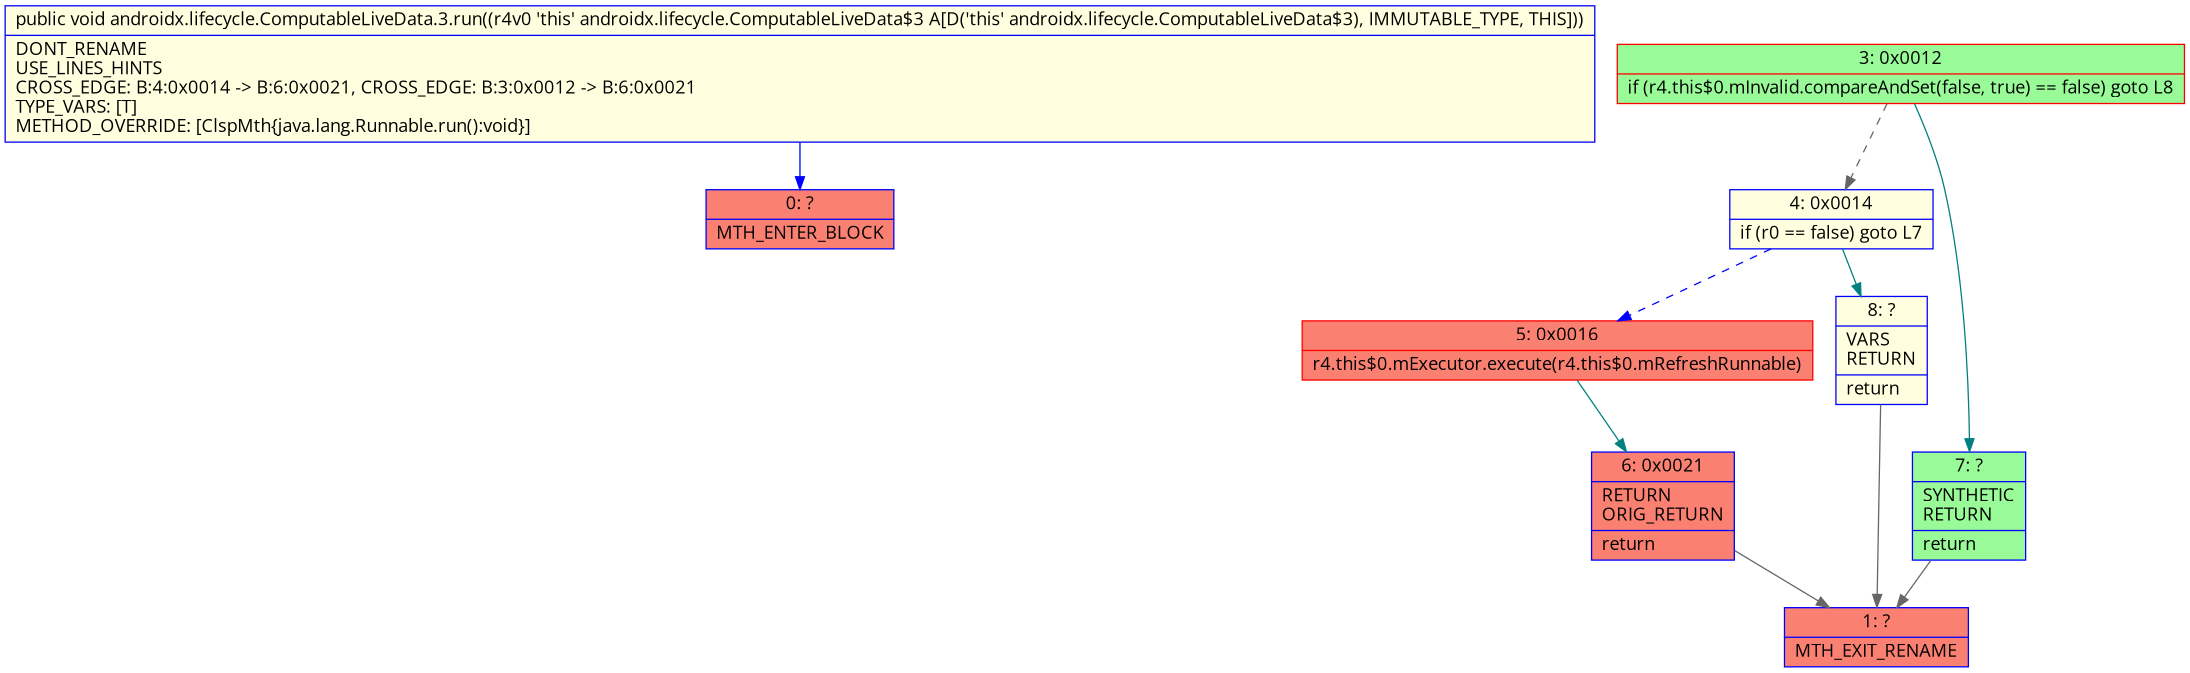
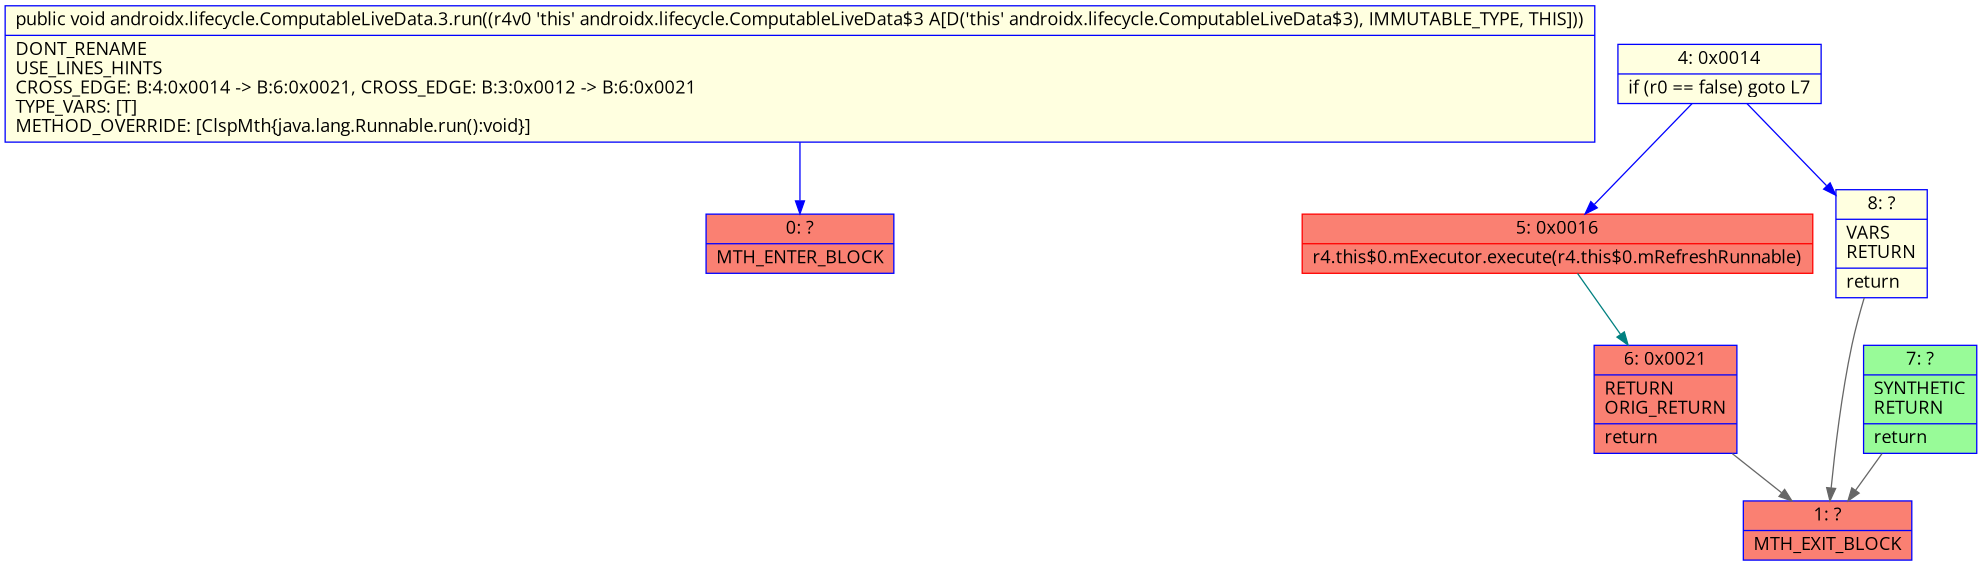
node "3: 0x0012": removed
edge "4: 0x0014" -> "8: ?": color teal -> blue
edge "4: 0x0014" -> "5: 0x0016": style dashed -> solid
node "1: ?": text "MTH_EXIT_RENAME" -> "MTH_EXIT_BLOCK"
